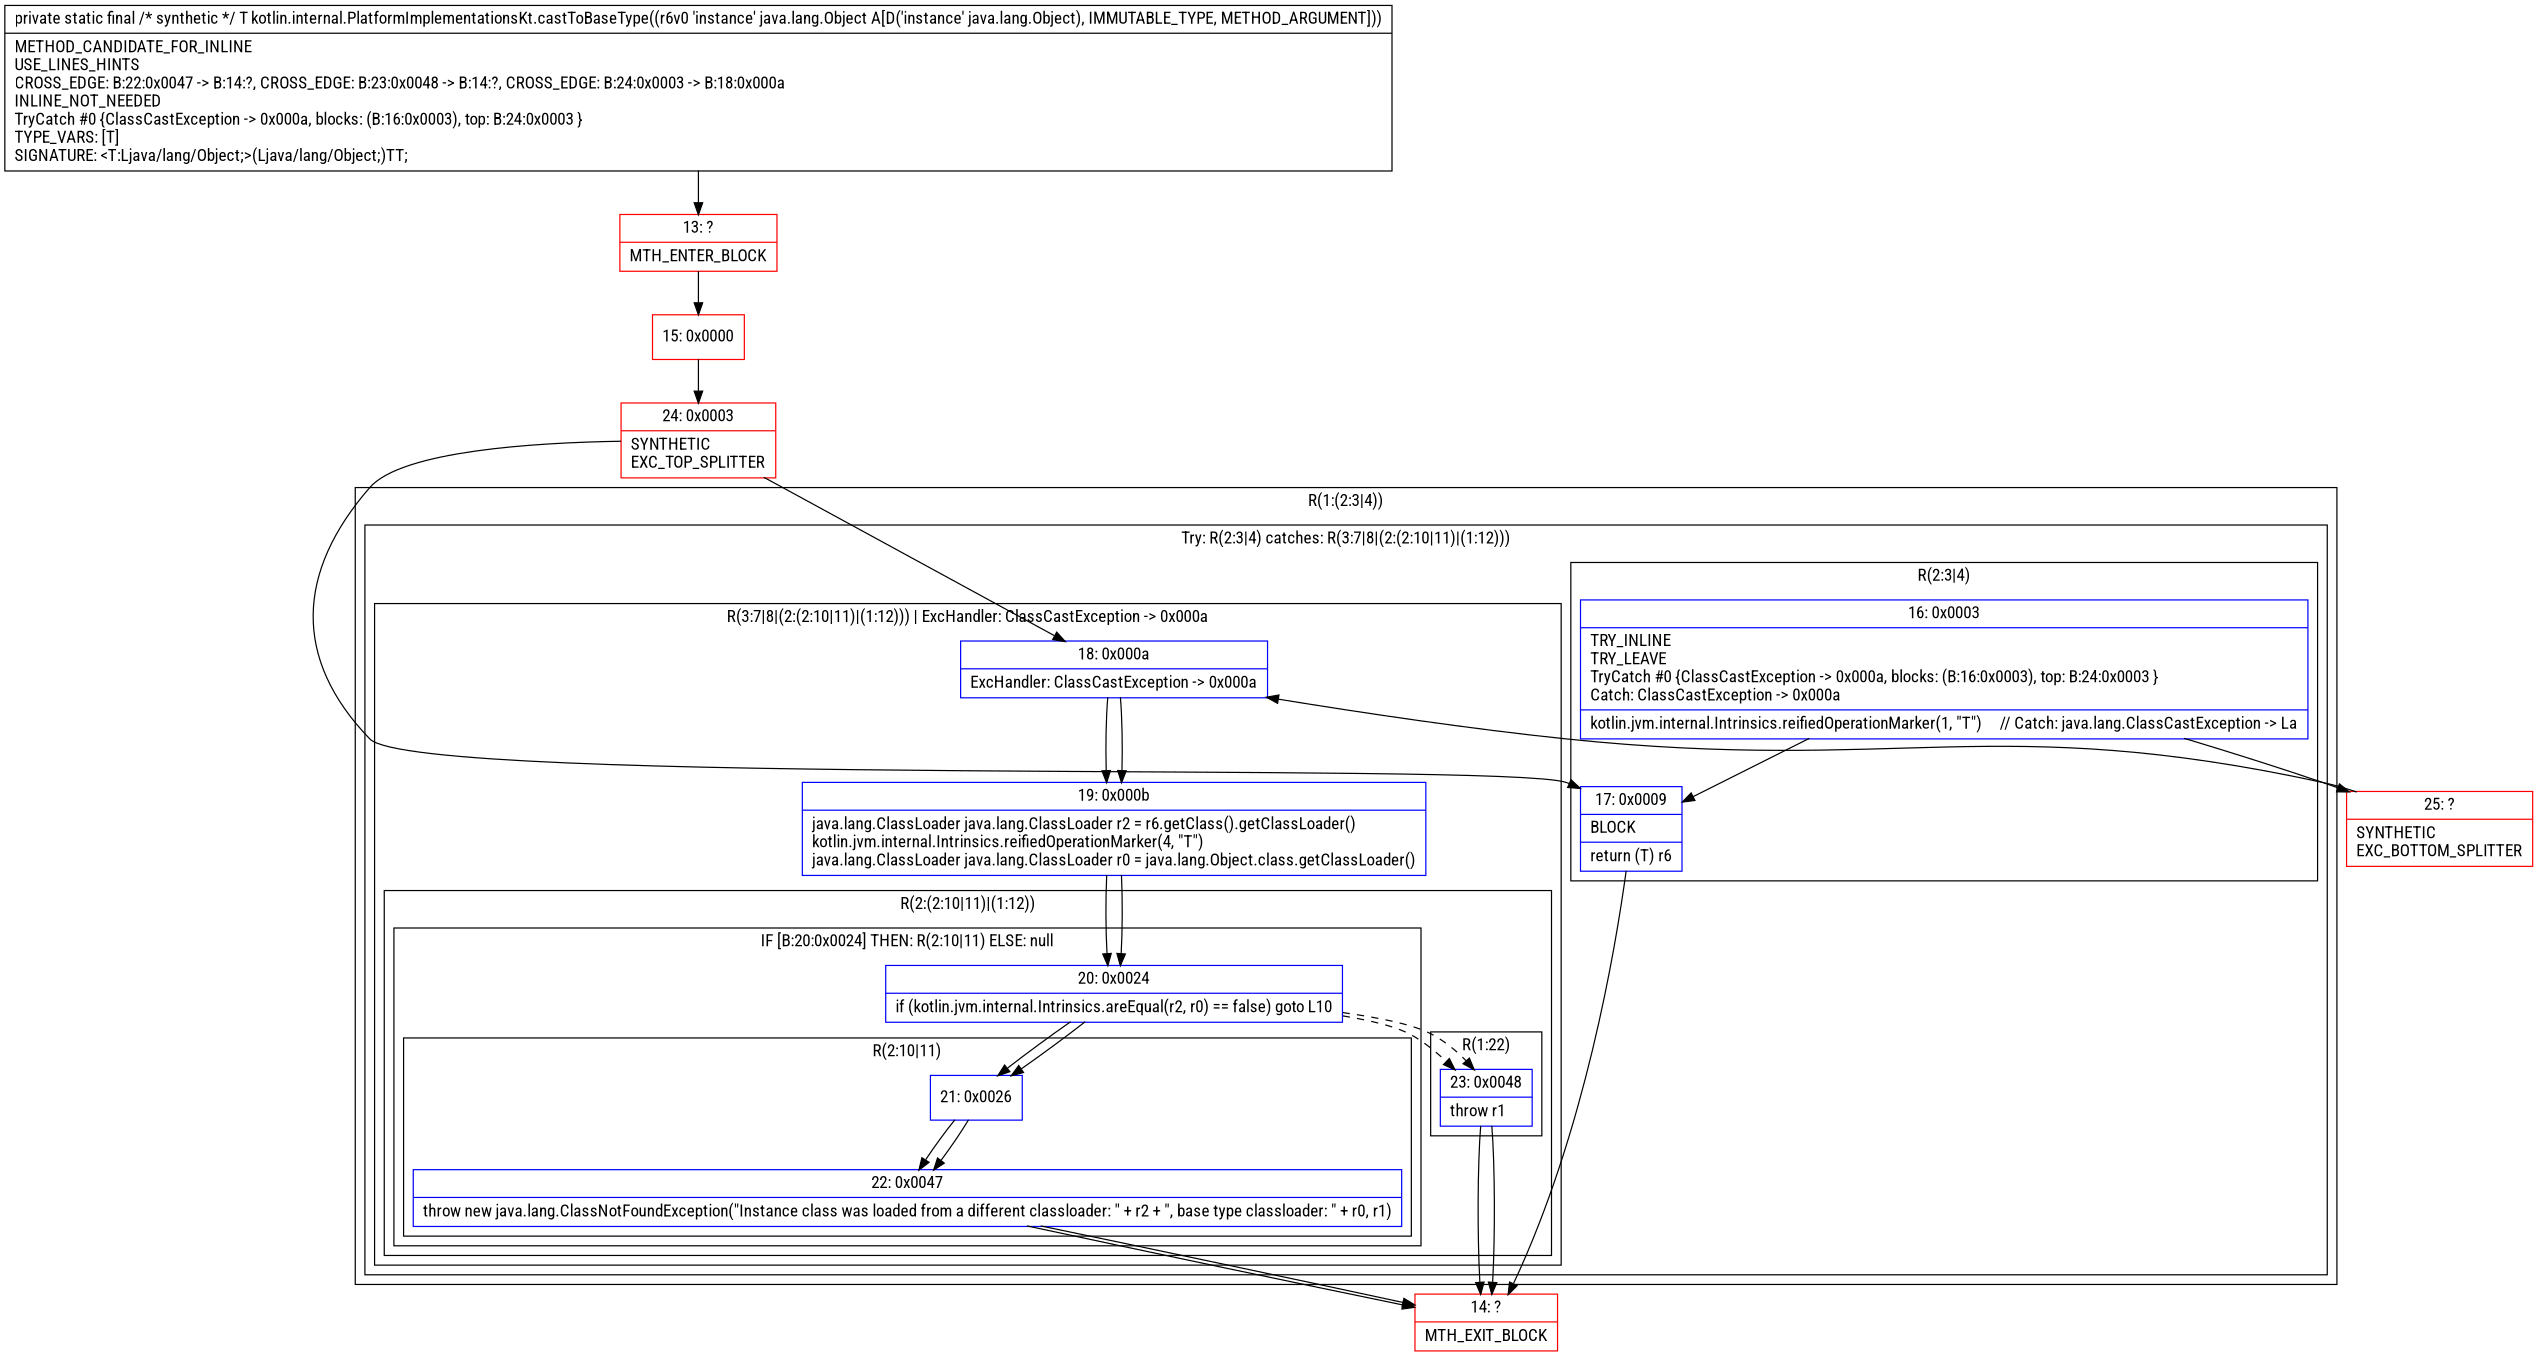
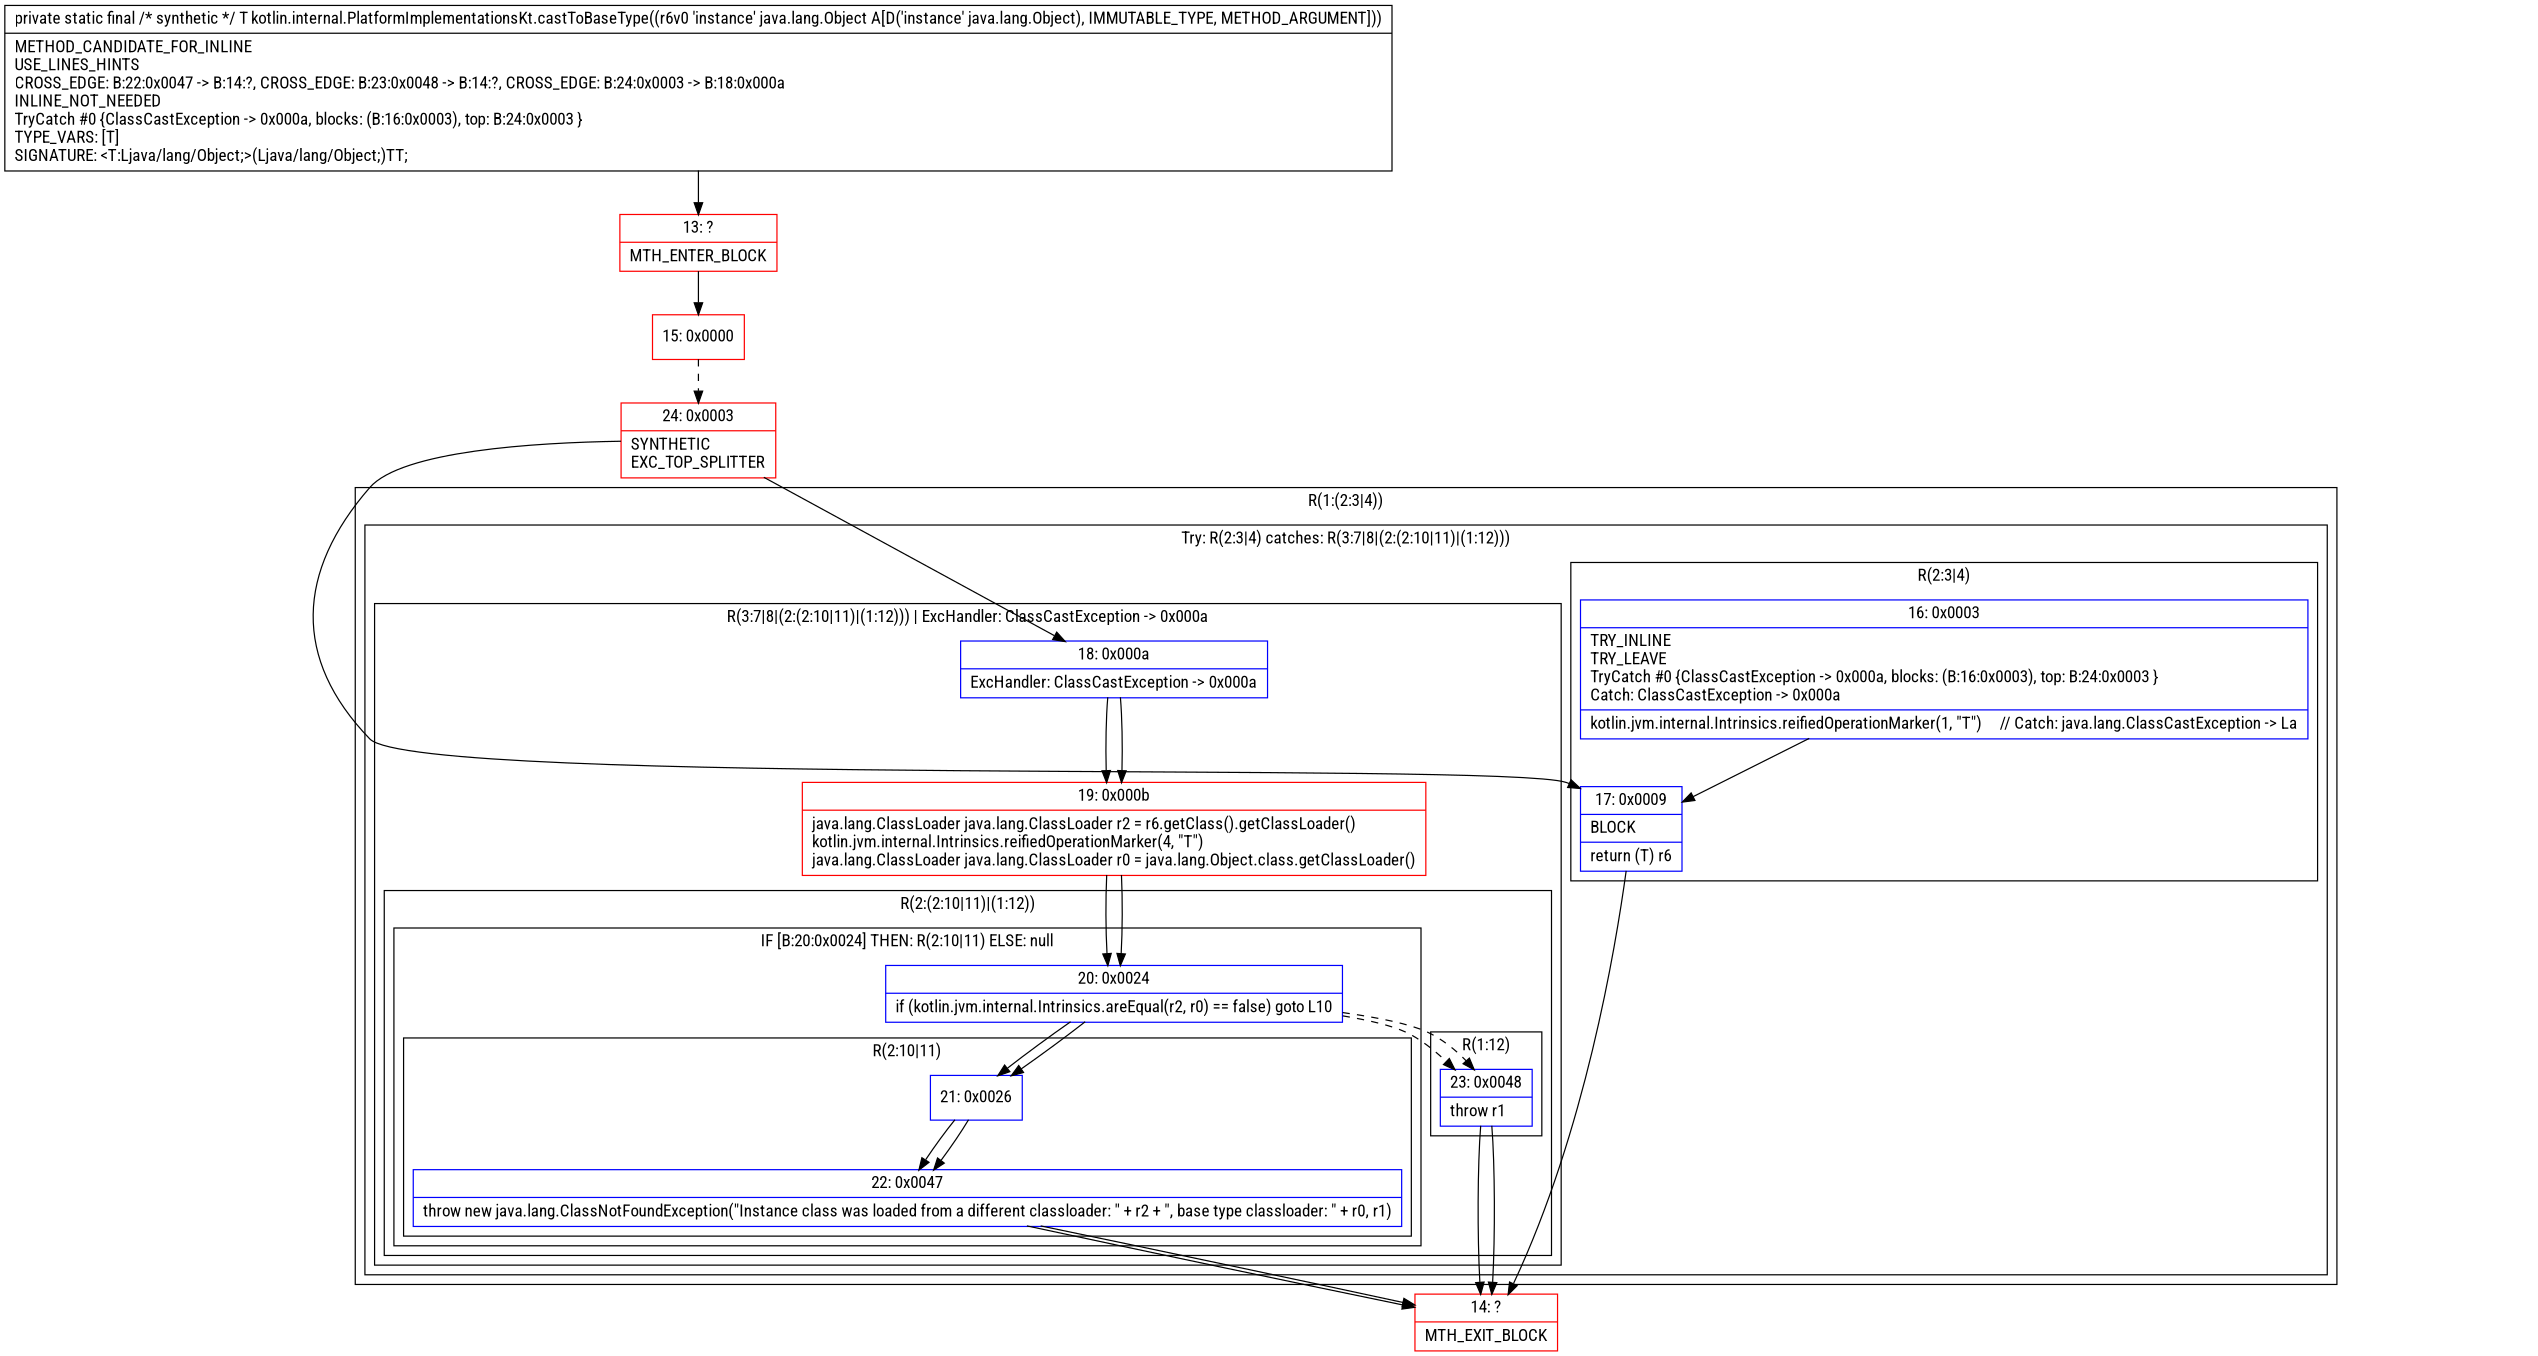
edge "15: 0x0000" -> "24: 0x0003": style solid -> dashed
node "19: 0x000b": color blue -> red
node "25: ?": removed
cluster "R(1:22)": label "R(1:22)" -> "R(1:12)"
